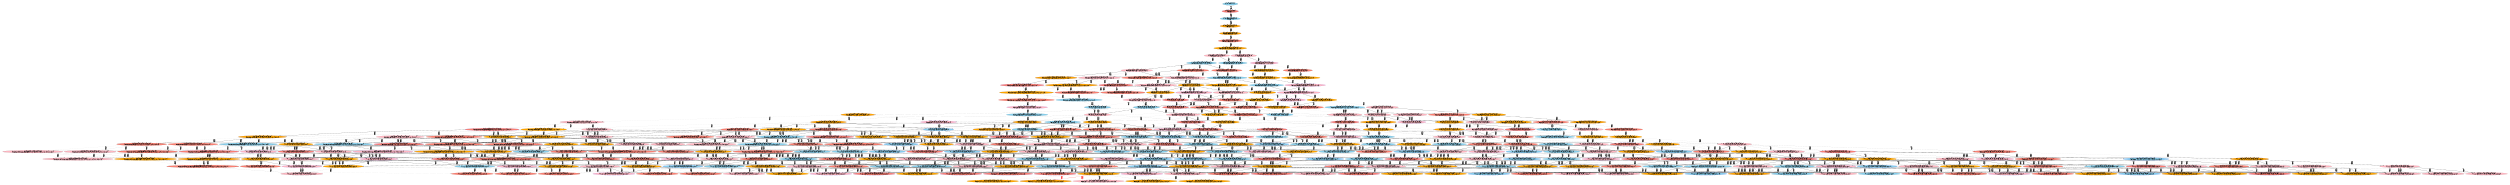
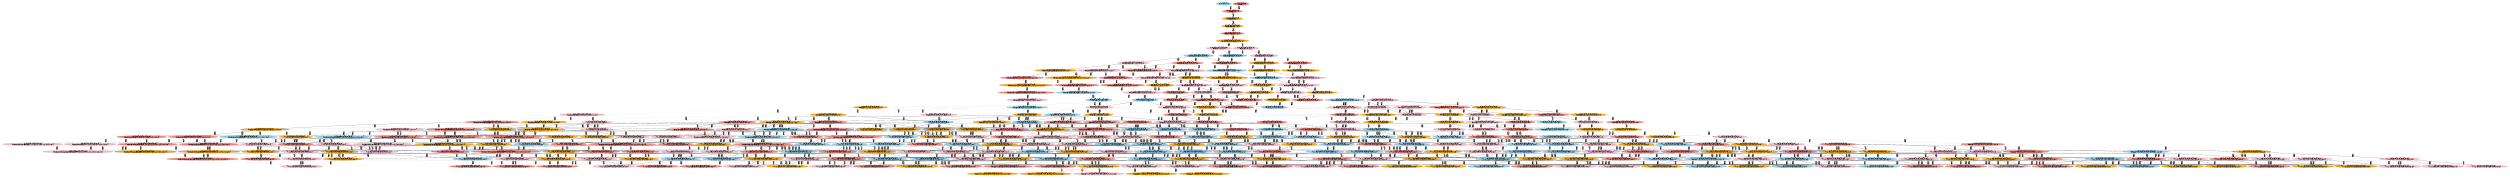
edge "S0: [0, 0] [0, 0] [0, 0] [0, 0] {}{}" -> "S1: [0, 0] [0, 0] [0, 0] [26, 33] {T0J0:26-33}{1}": now "S0: [0, 0] [0, 0] [0, 0] [0, 0] {}{}" -> "S2: [26, 26] [26, 26] [26, 33] [28, 36] {T0J1:28-36}{1, 2}"
node "S2: [26, 26] [26, 26] [26, 33] [28, 36] {T0J1:28-36}{1, 2}": fillcolor skyblue -> salmon
